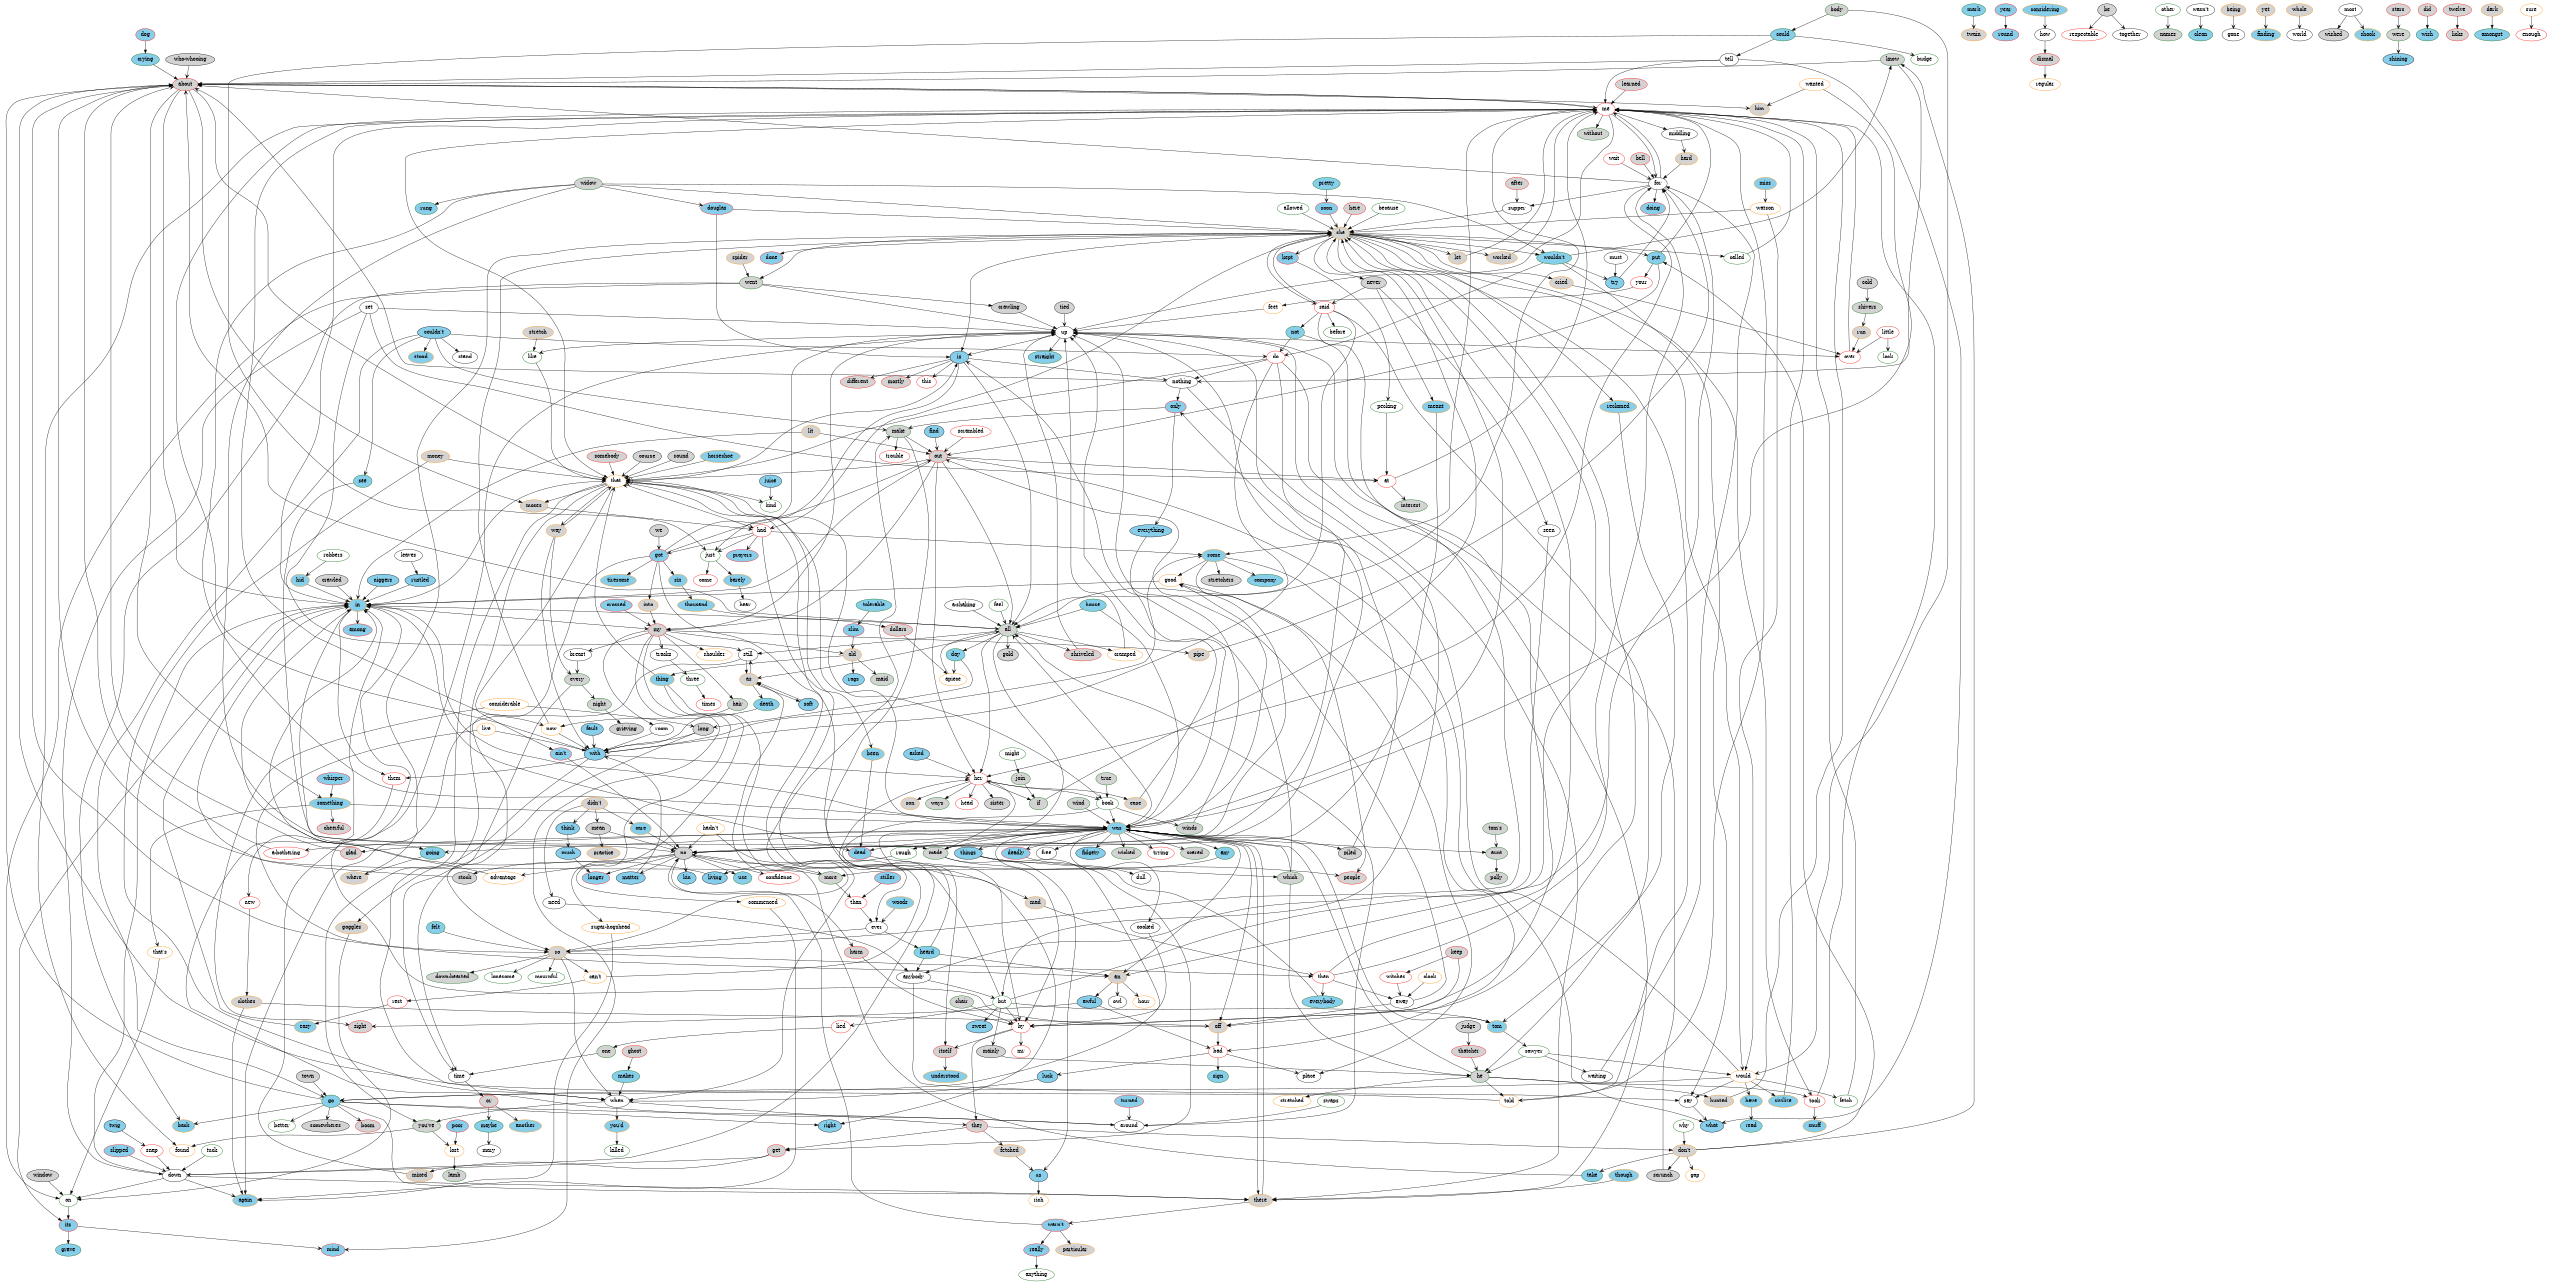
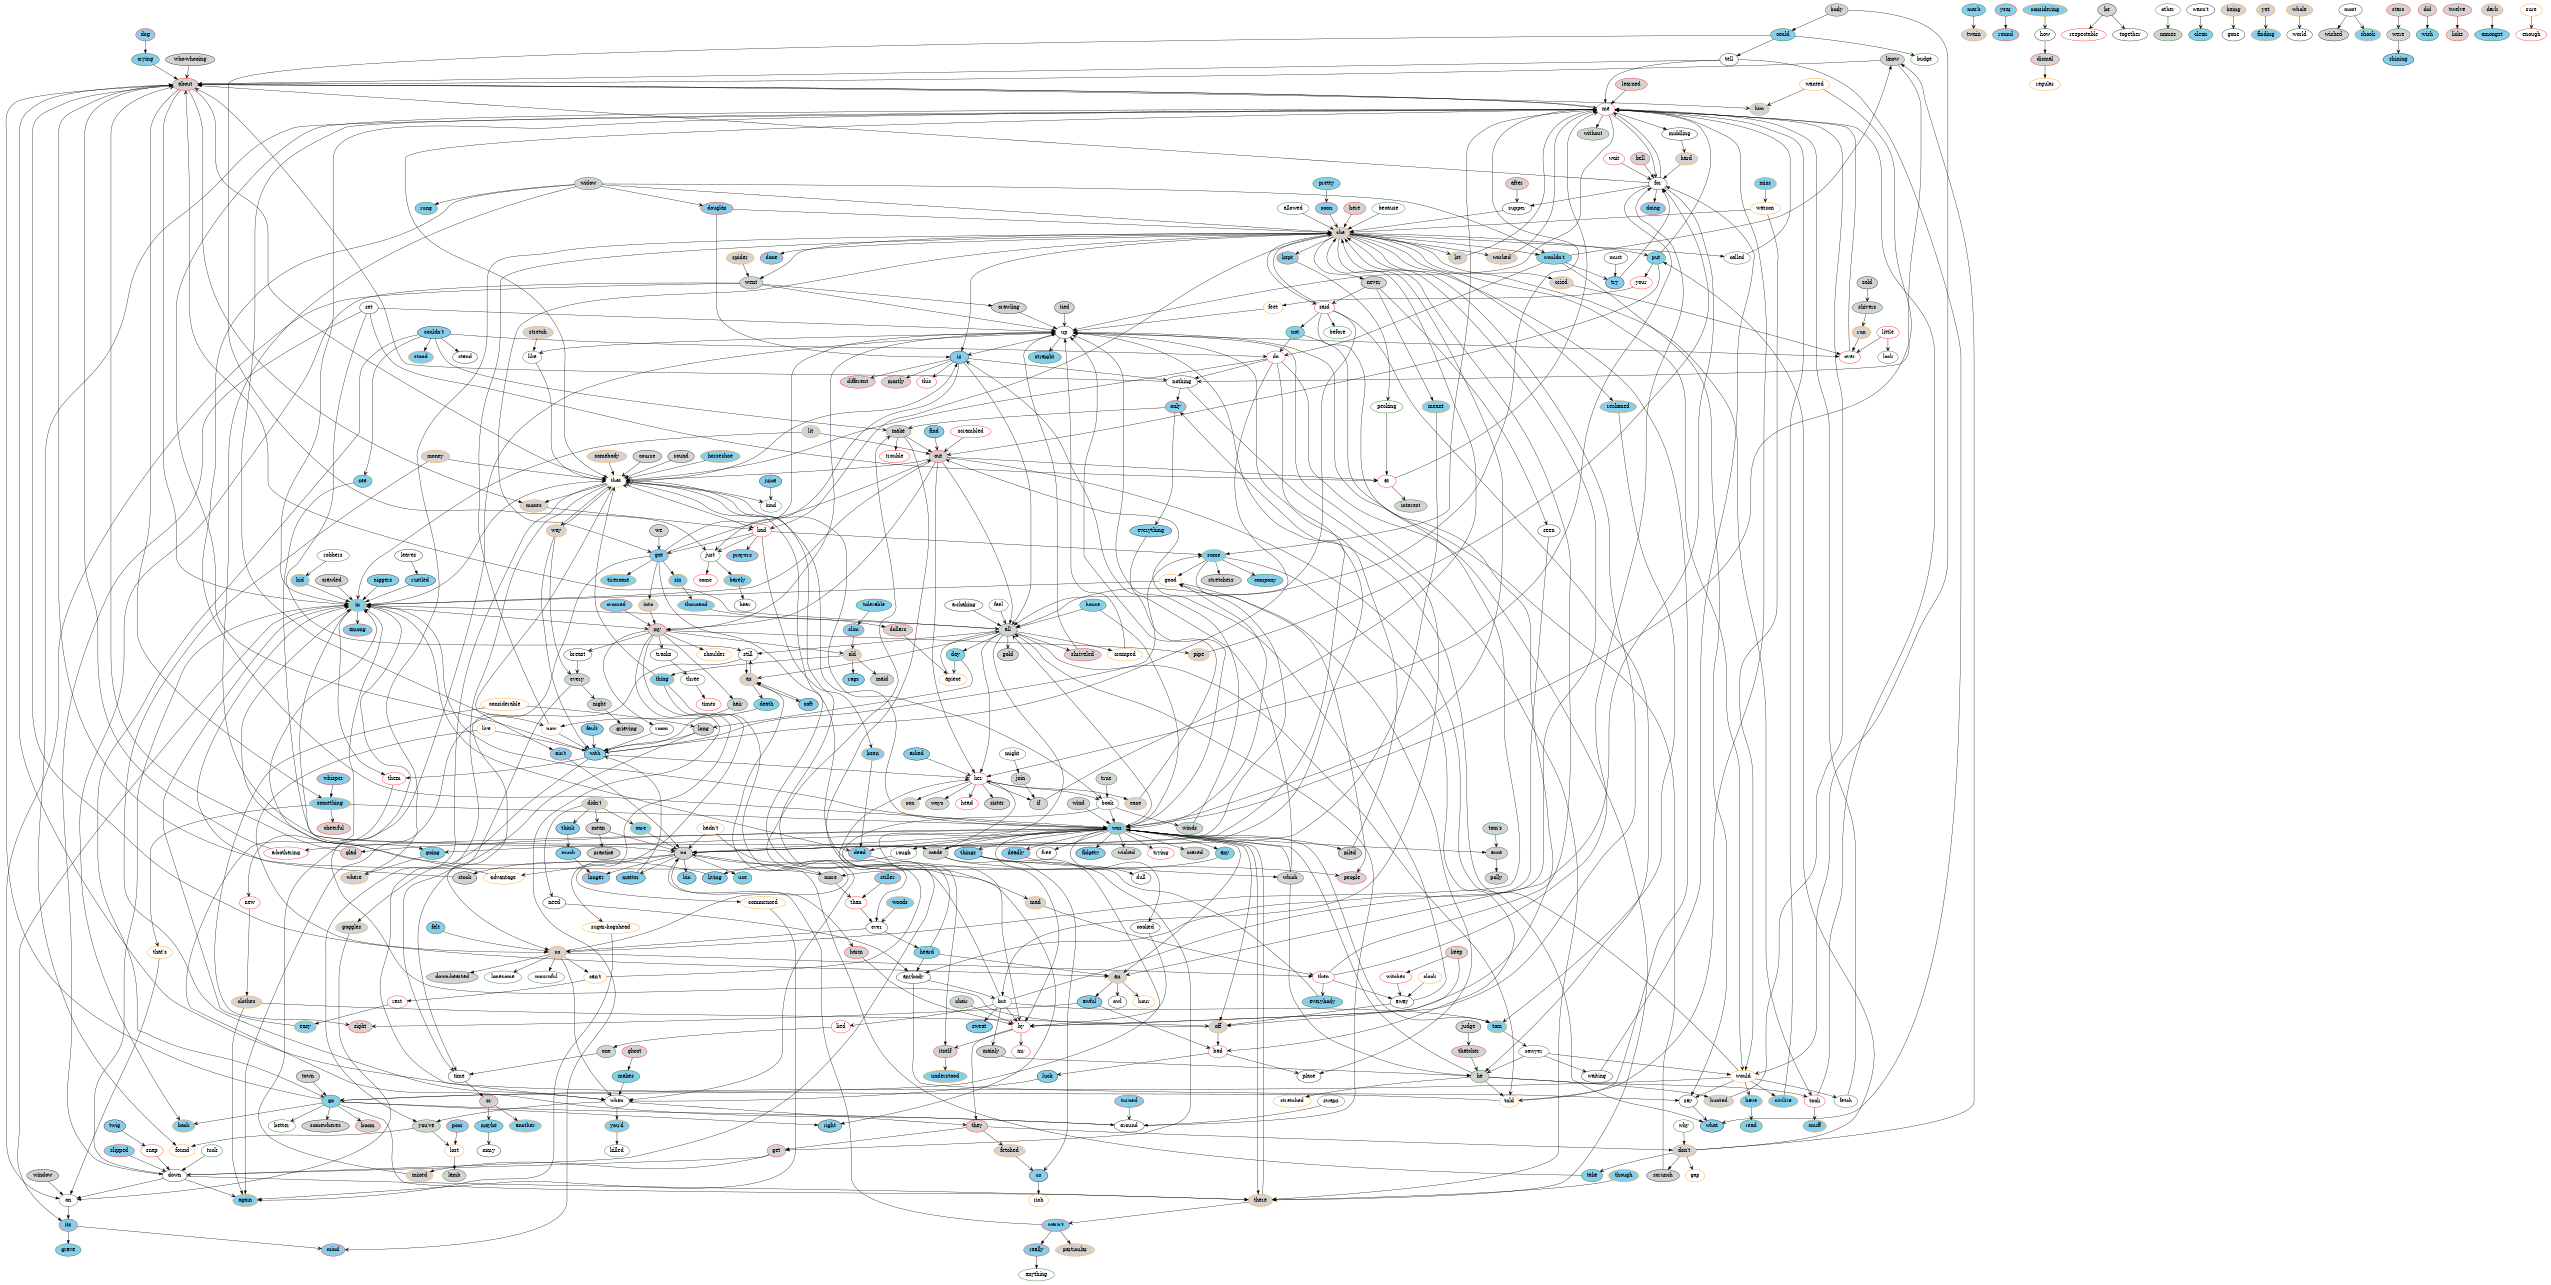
edge "she" -> "got": added
node "somebody": color red -> darkorange
edge "all" -> "told": added
node "practice": color darkorange -> black
node "confidence": removed
node "sign": removed
